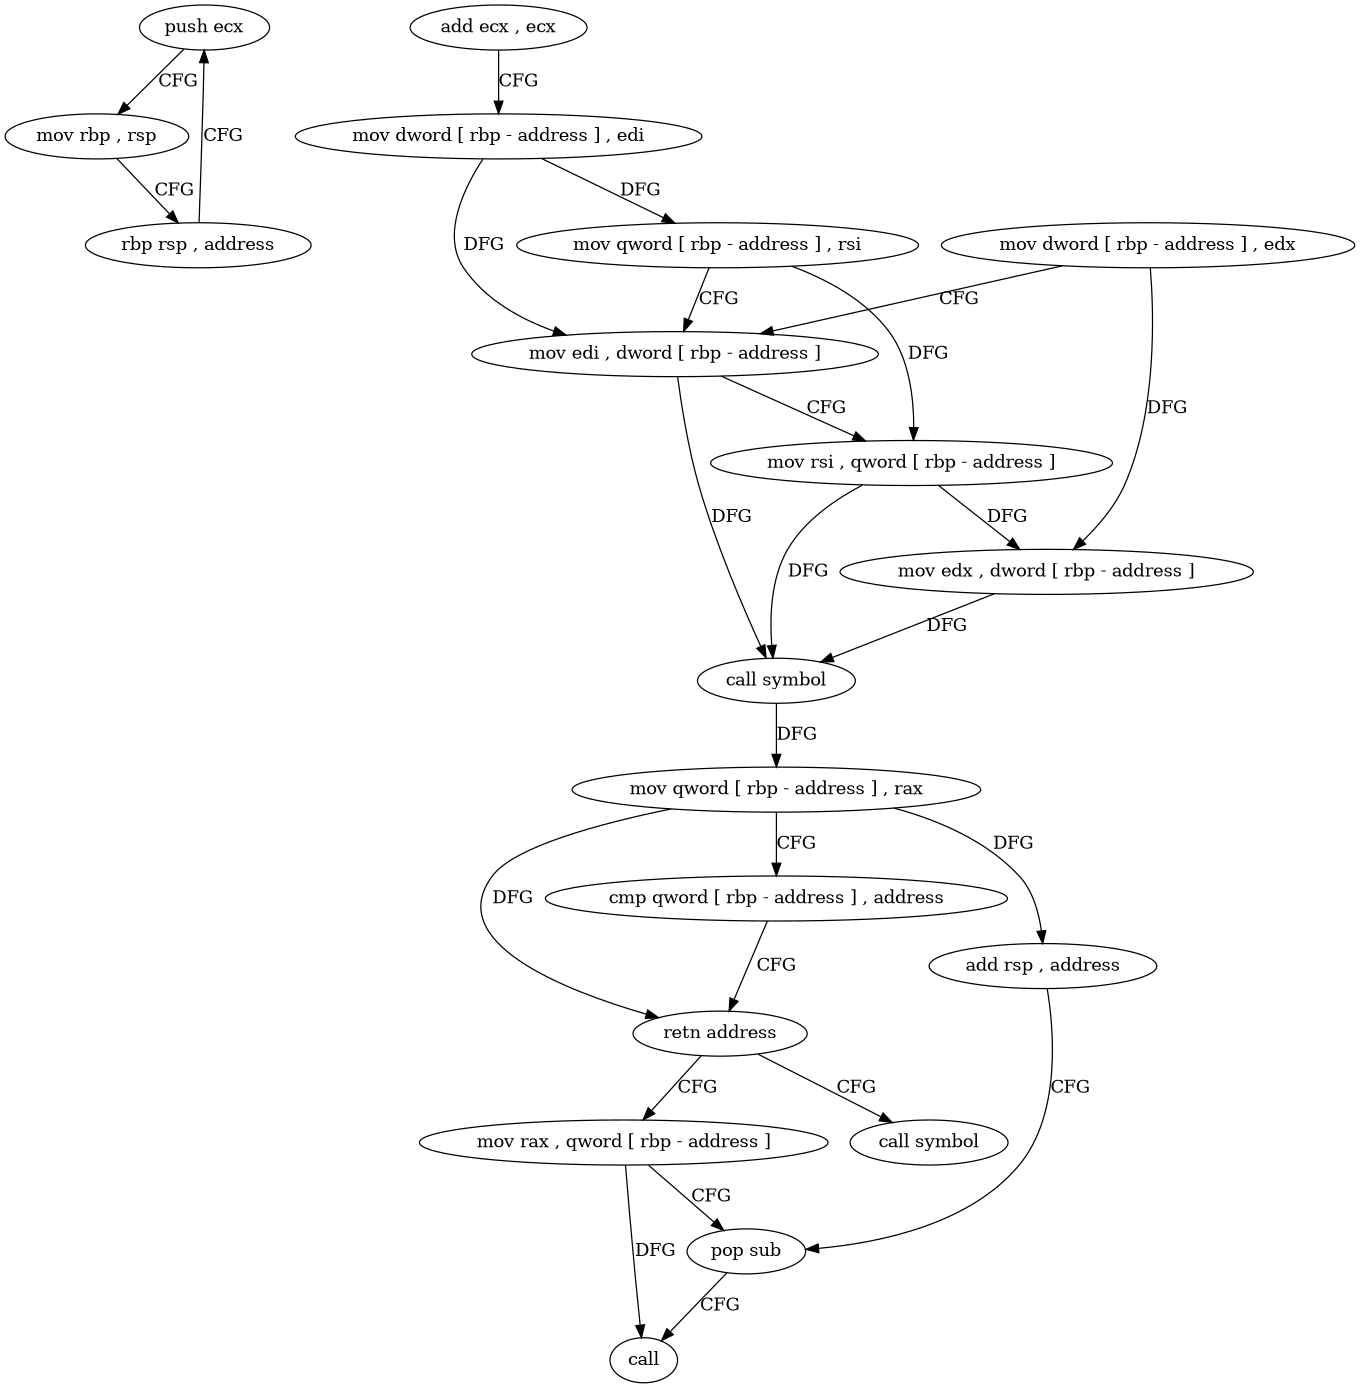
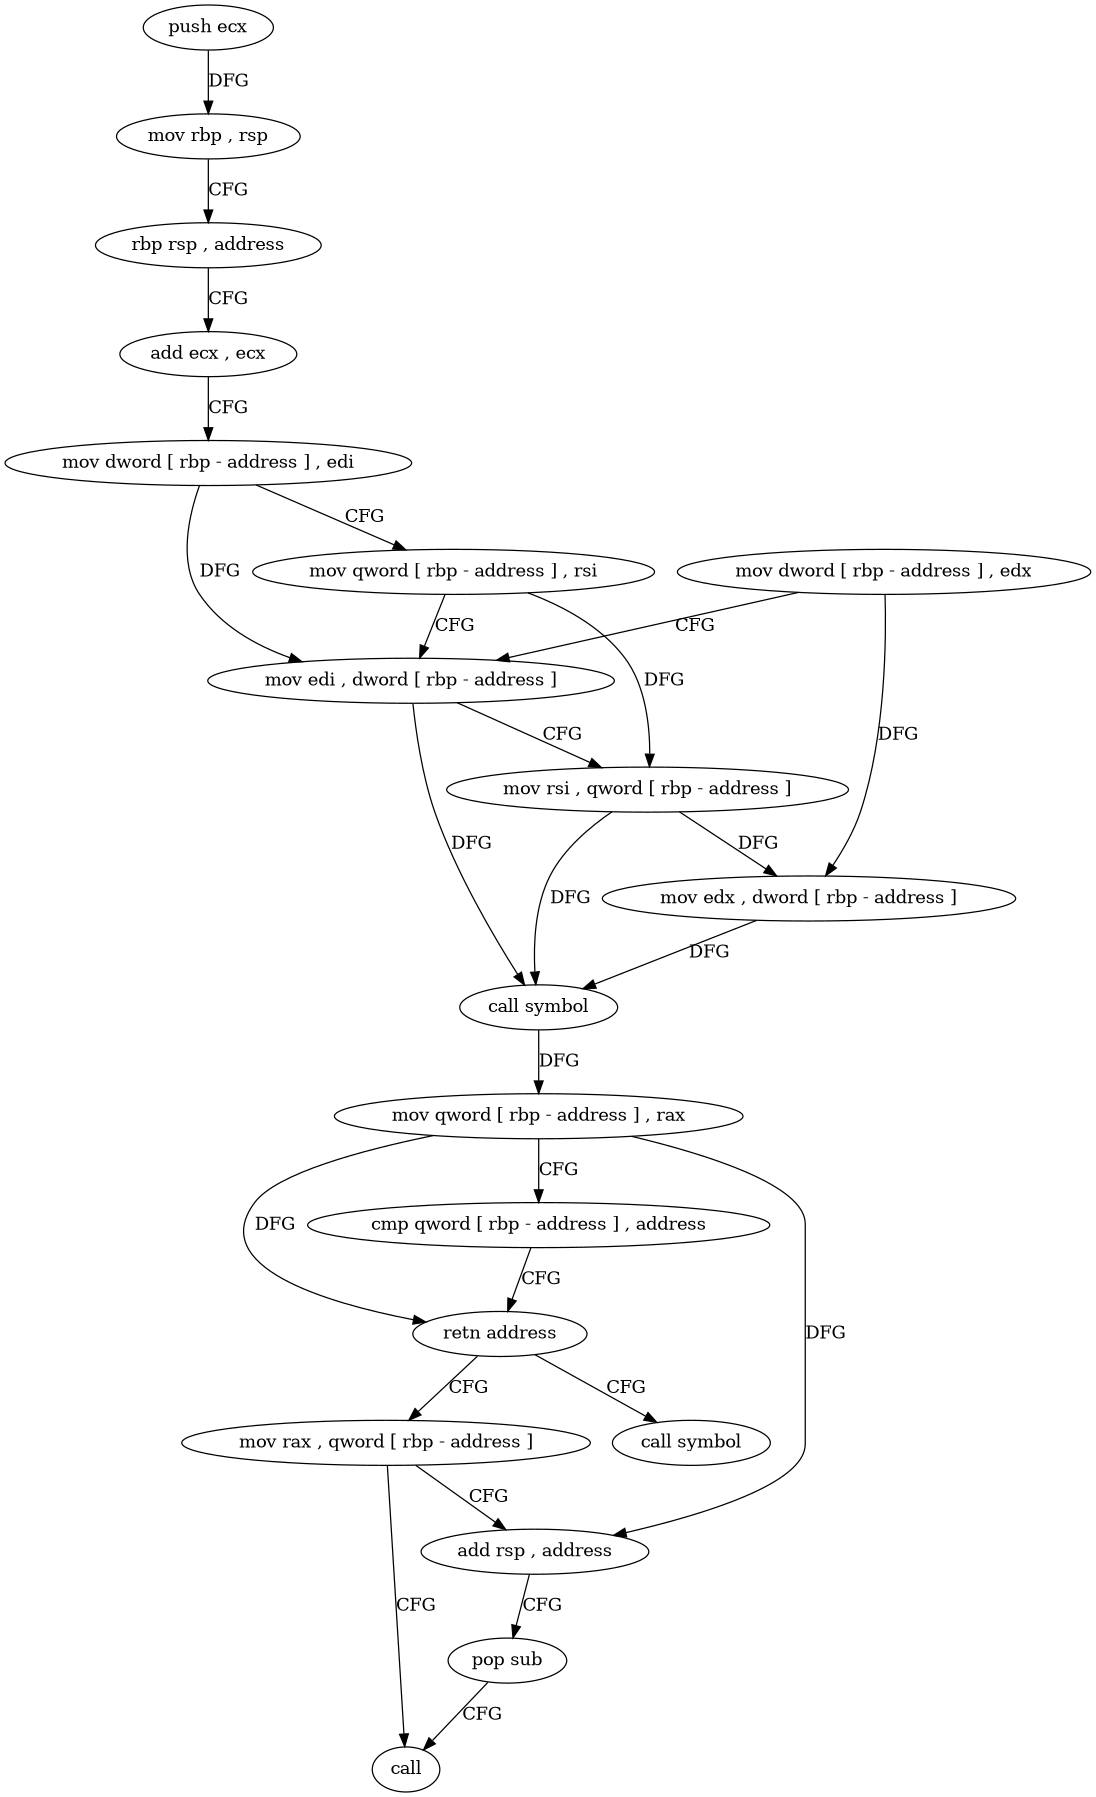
edge "push ecx" -> "mov rbp , rsp": label "CFG" -> "DFG"
edge "rbp rsp , address" -> "push ecx": now "rbp rsp , address" -> "add ecx , ecx"
edge "mov dword [ rbp - address ] , edi" -> "mov qword [ rbp - address ] , rsi": label "DFG" -> "CFG"
edge "mov rax , qword [ rbp - address ]" -> "pop sub": now "mov rax , qword [ rbp - address ]" -> "add rsp , address"
edge "mov rax , qword [ rbp - address ]" -> "call": label "DFG" -> "CFG"
